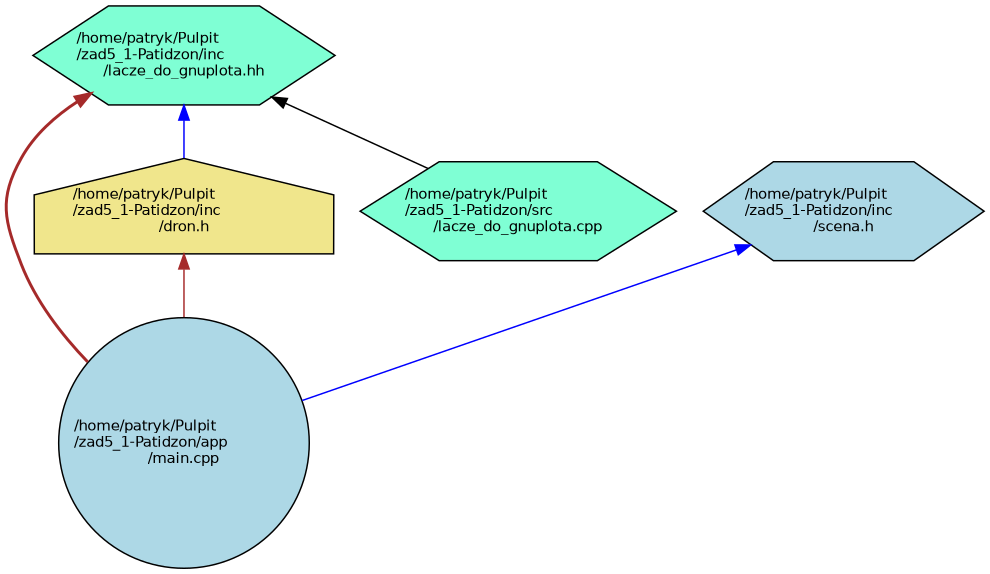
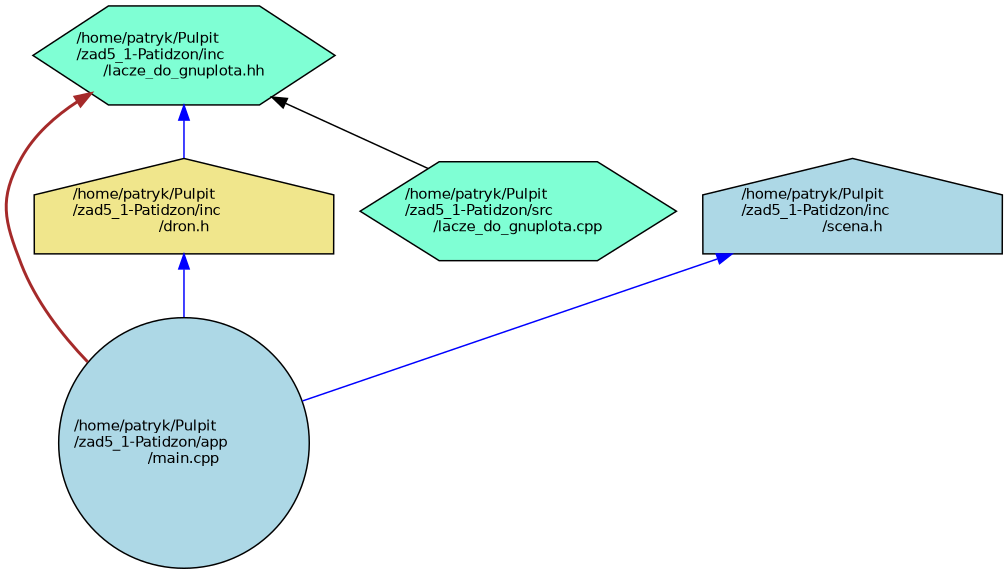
node "/home/patryk/Pulpit /zad5_1-Patidzon/inc /scena.h": shape hexagon -> house
edge "/home/patryk/Pulpit /zad5_1-Patidzon/app /main.cpp" -> "/home/patryk/Pulpit /zad5_1-Patidzon/inc /dron.h": color brown -> blue
